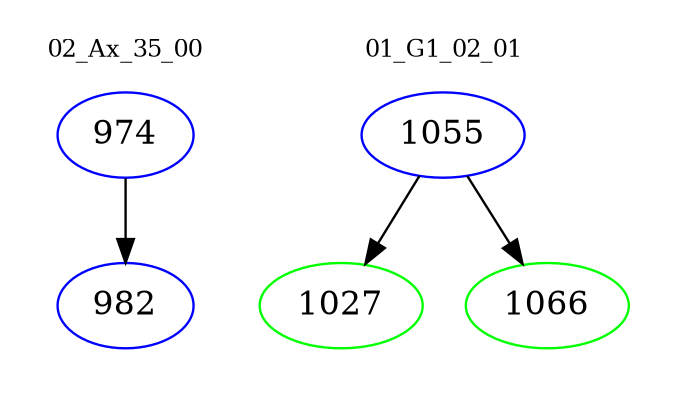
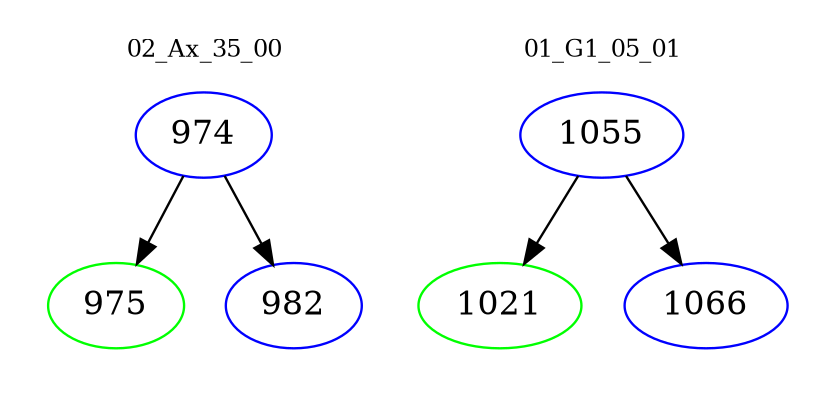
cluster "01_G1_02_01": label "01_G1_02_01" -> "01_G1_05_01"
node "975": added
node "1027": label "1027" -> "1021"
node "1066": color green -> blue
